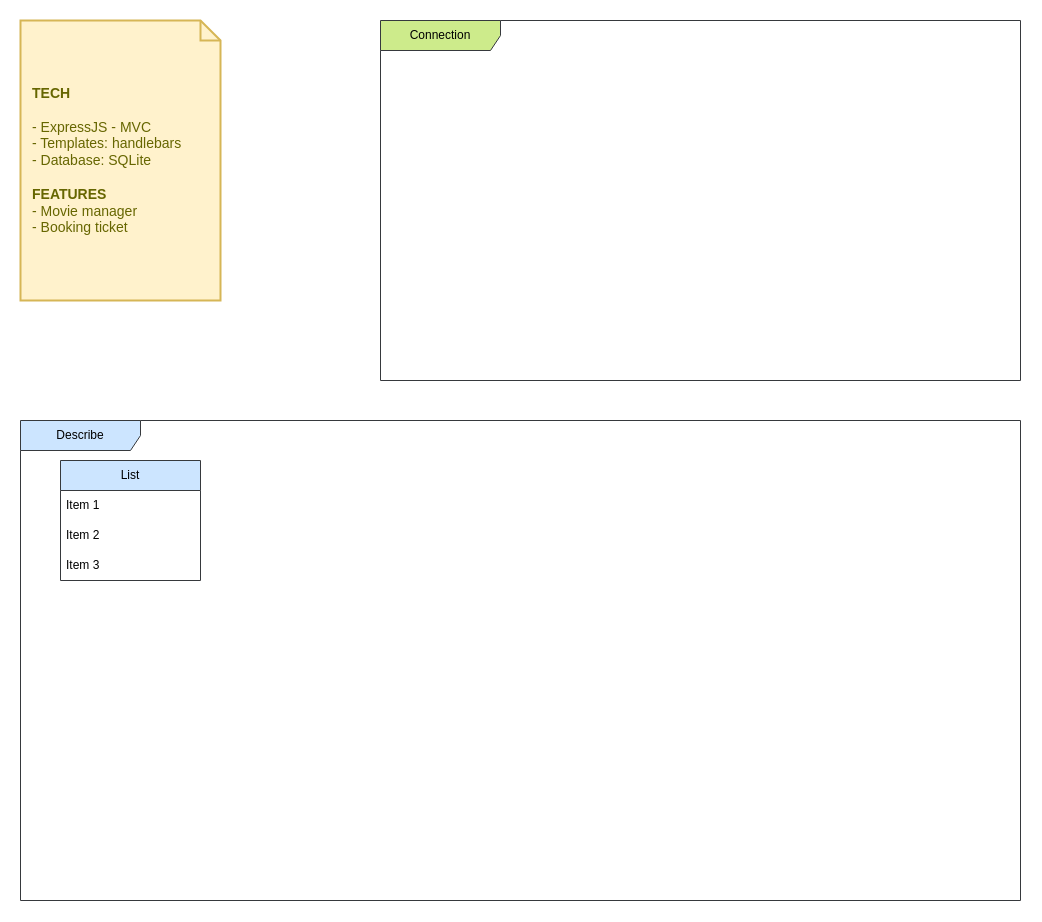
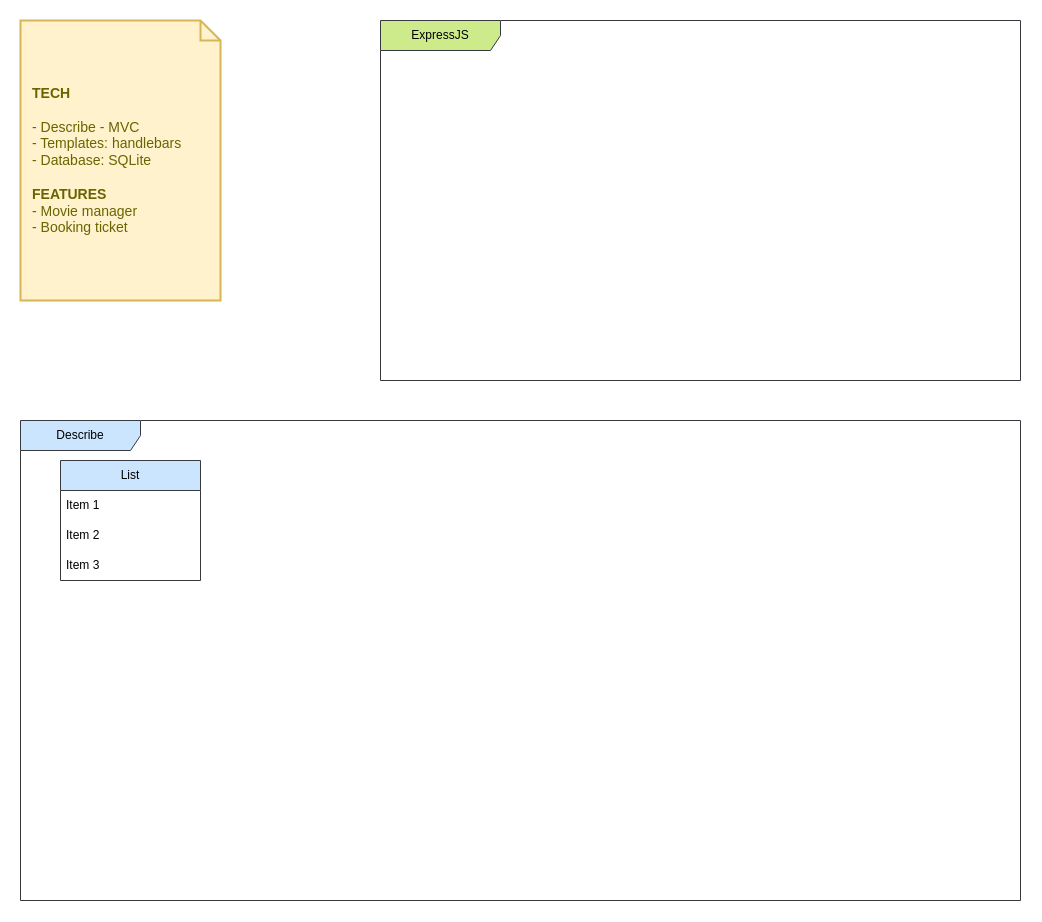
node "Connection": label "Connection" -> "ExpressJS"
node "TECH - ExpressJS - MVC - Templates: handlebars - Database: SQLite FEATURES - Movie manager - Booking ticket": label "TECH - ExpressJS - MVC - Templates: handlebars - Database: SQLite FEATURES - Movie manager - Booking ticket" -> "TECH - Describe - MVC - Templates: handlebars - Database: SQLite FEATURES - Movie manager - Booking ticket"
